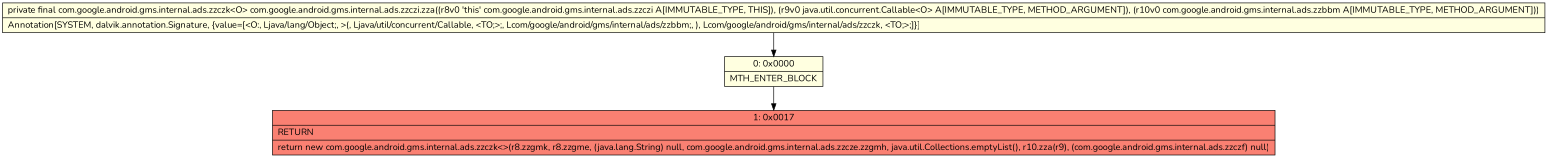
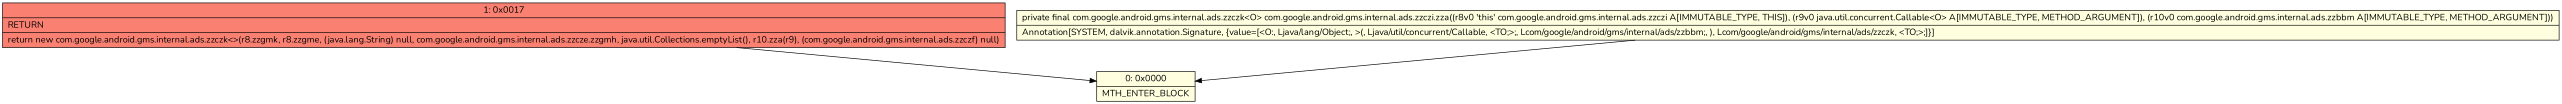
edge "0: 0x0000" -> "1: 0x0017": reversed
